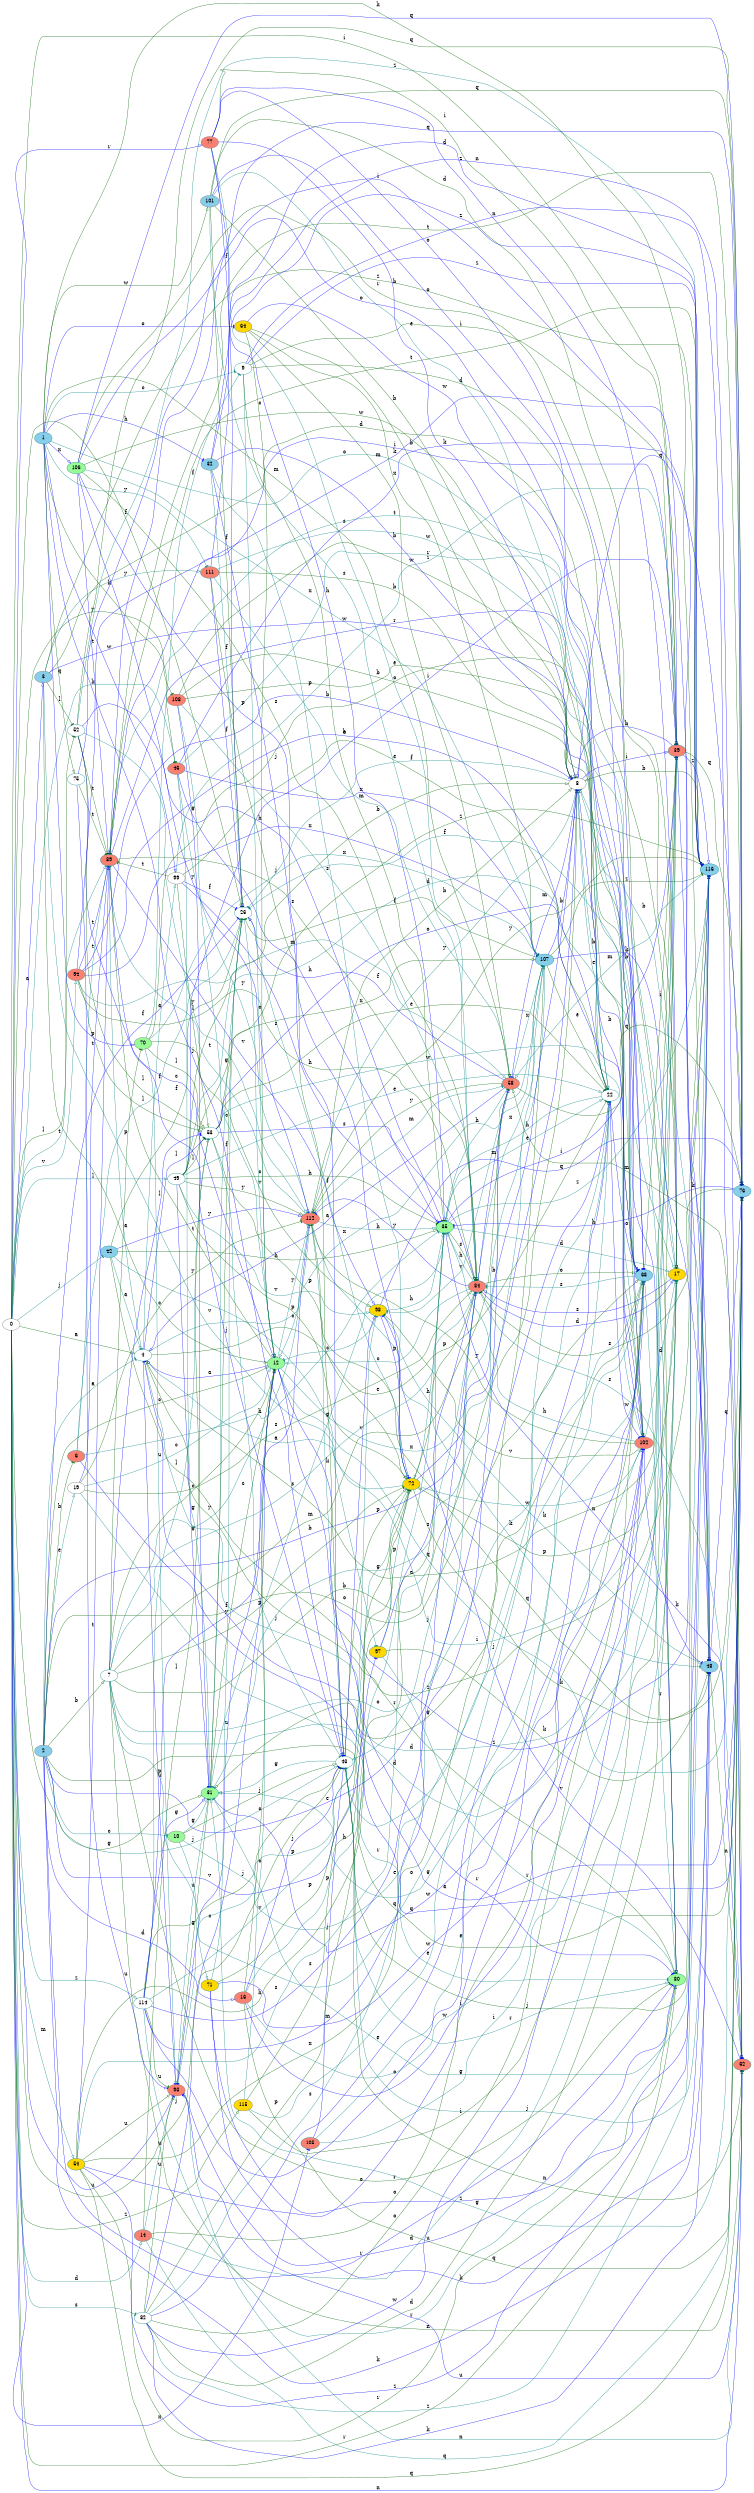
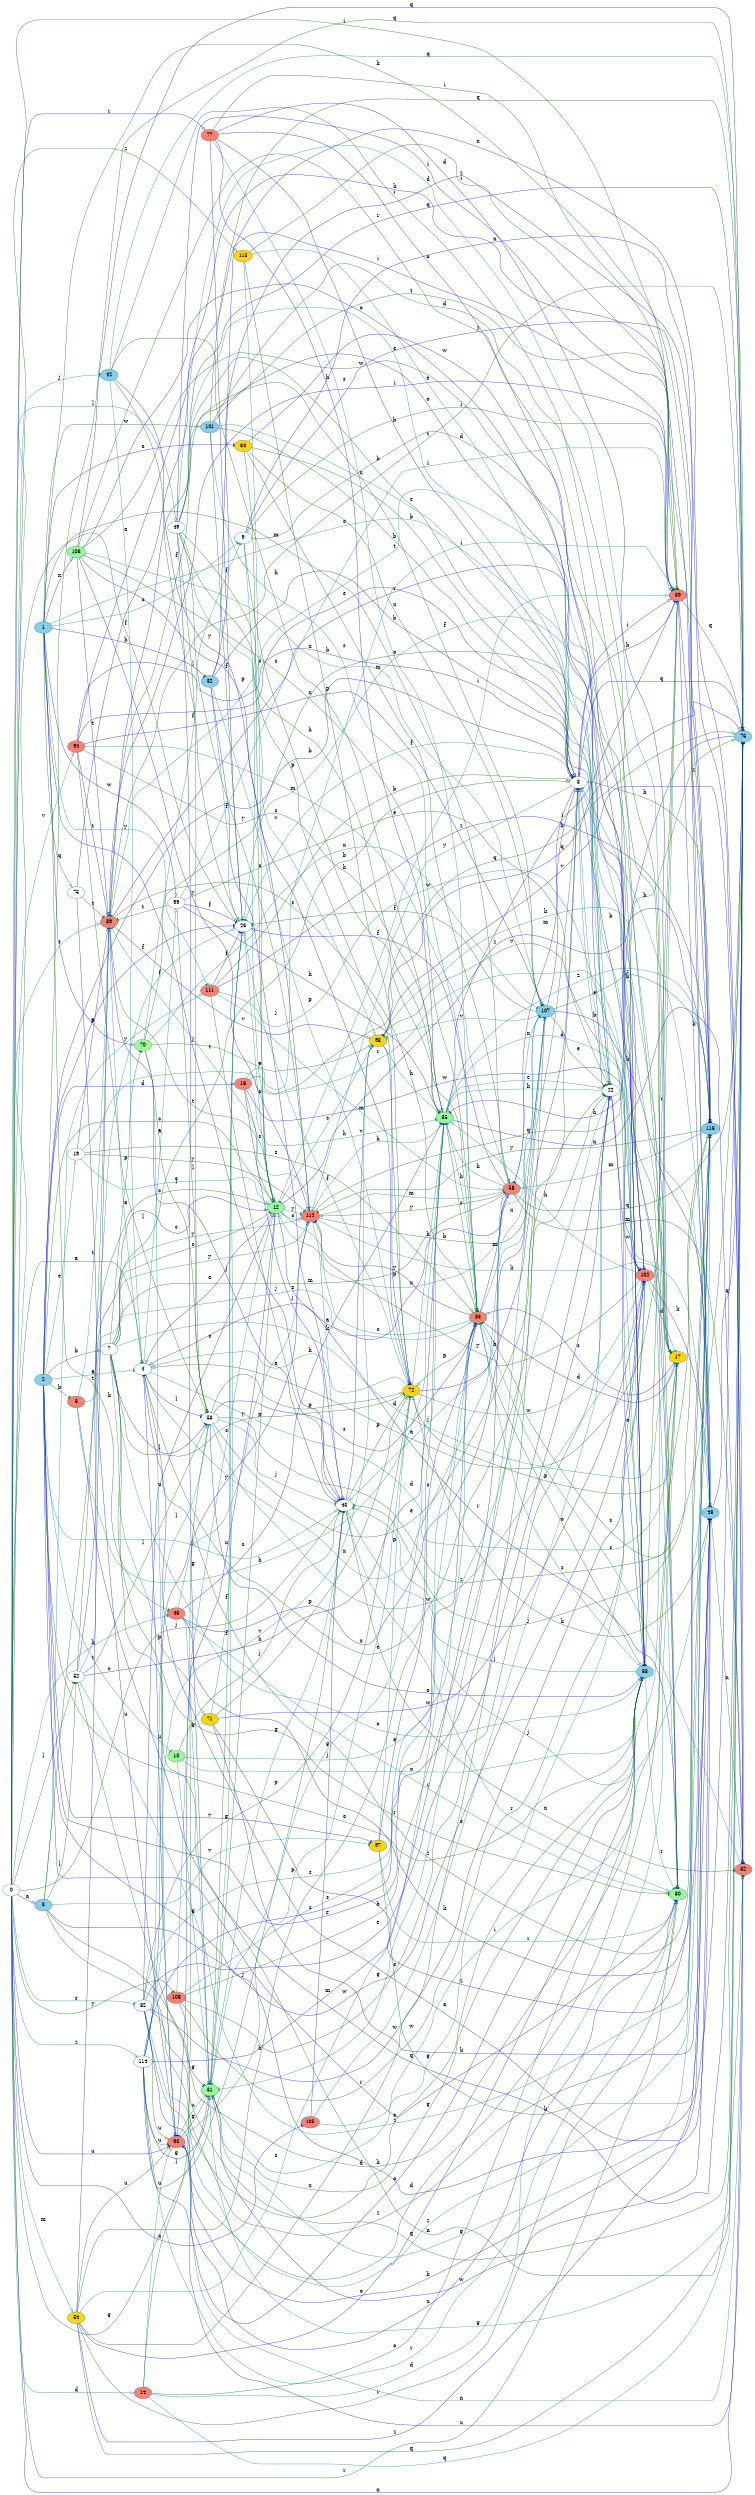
edge "31" -> "102": now "31" -> "48"
